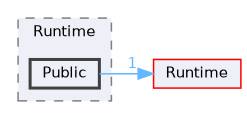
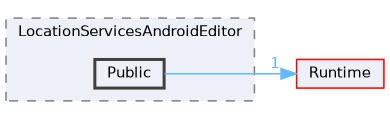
cluster "Runtime": label "Runtime" -> "LocationServicesAndroidEditor"
